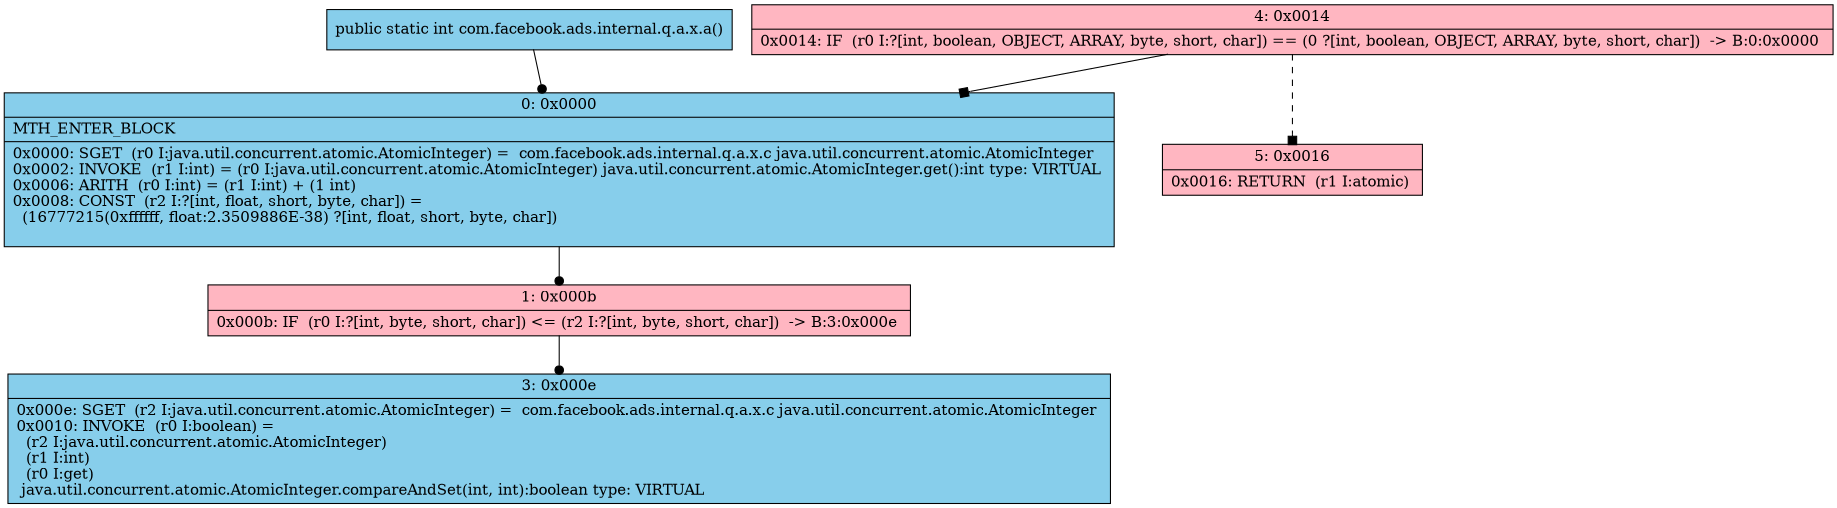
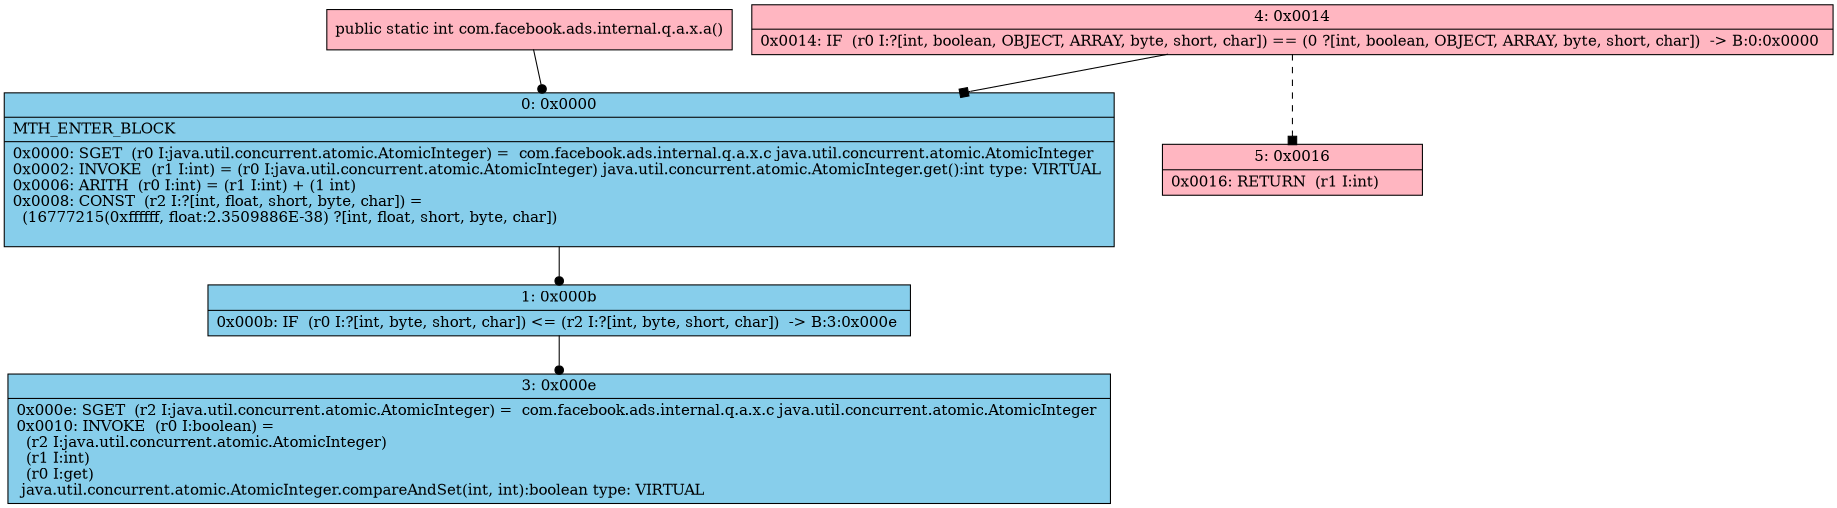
node "public static int com.facebook.ads.internal.q.a.x.a()": fillcolor skyblue -> lightpink
node "5: 0x0016": text "0x0016: RETURN  (r1 I:atomic)" -> "0x0016: RETURN  (r1 I:int)"
node "1: 0x000b": fillcolor lightpink -> skyblue
